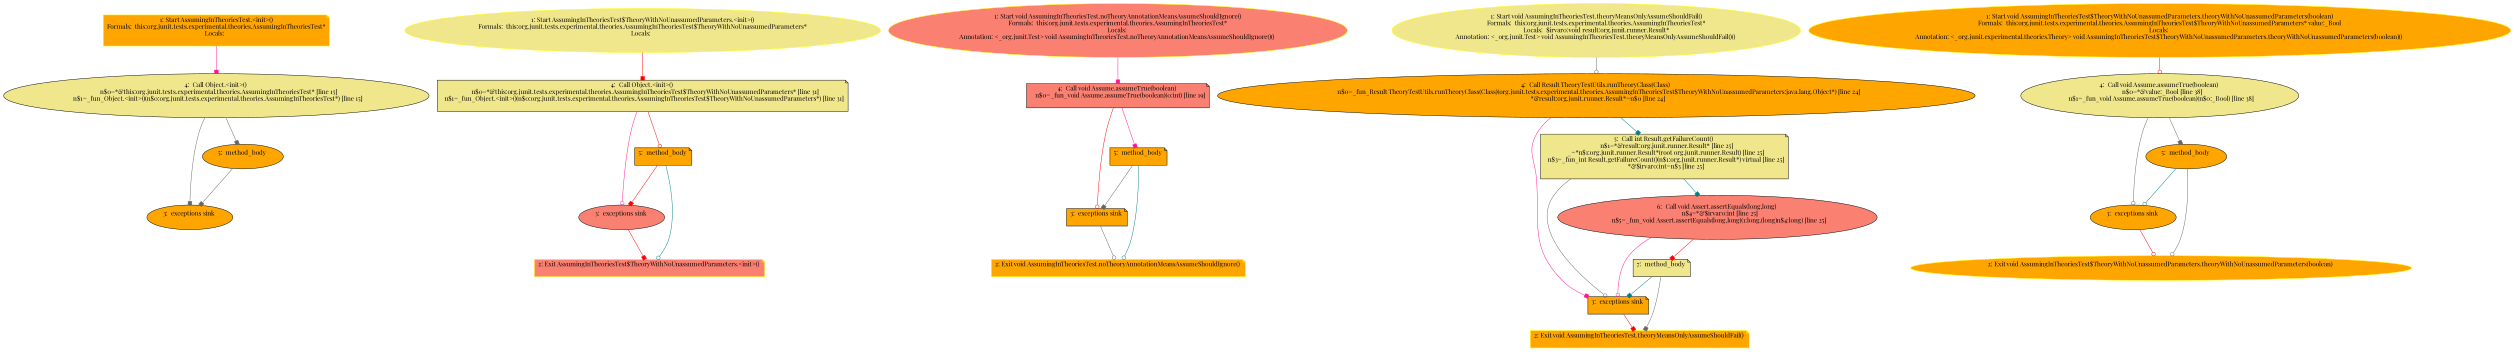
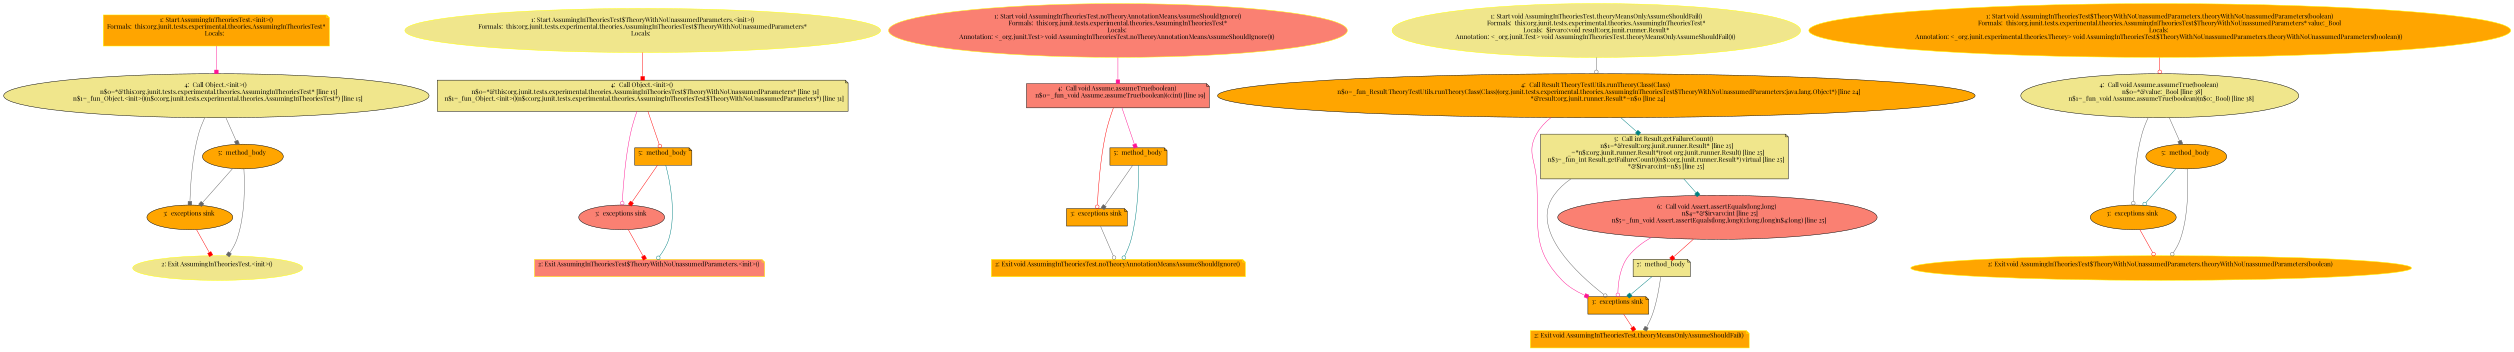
node "2: Exit AssumingInTheoriesTest.<init>()": added
